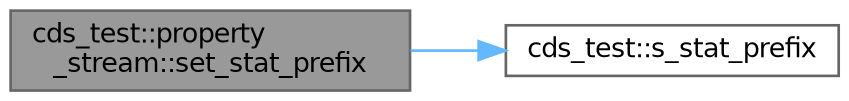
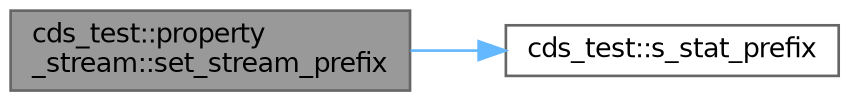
node "cds_test::property _stream::set_stat_prefix": label "cds_test::property _stream::set_stat_prefix" -> "cds_test::property _stream::set_stream_prefix"
